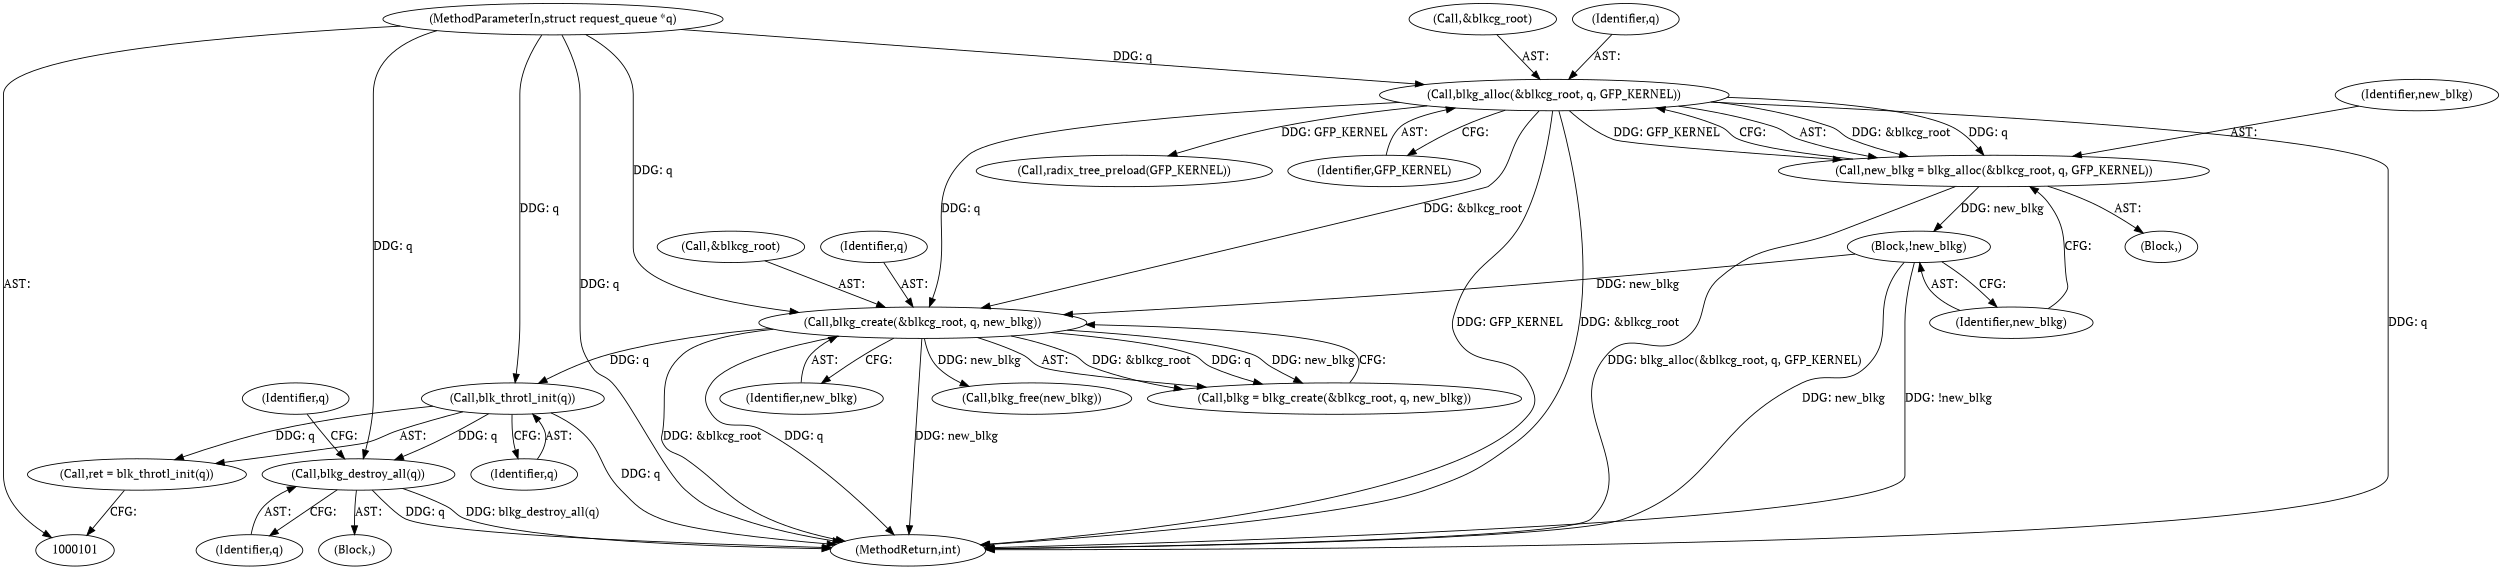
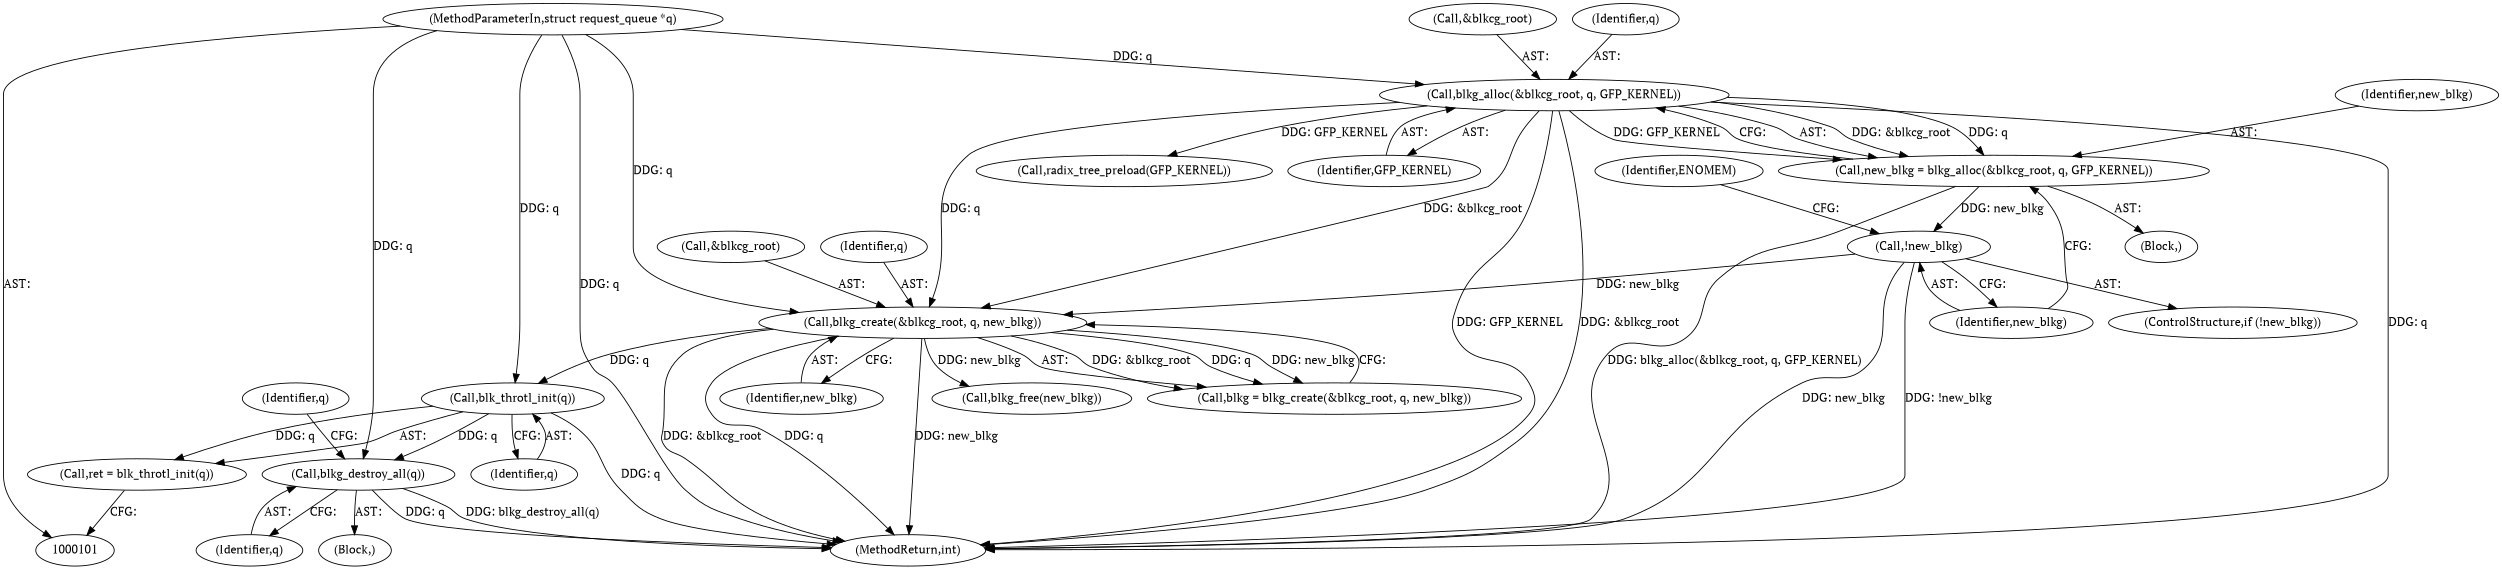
edge "(Call,blkg_alloc(&blkcg_root, q, GFP_KERNEL))" -> "(Identifier,GFP_KERNEL)": label "CFG: " -> "AST: "
node "(Identifier,ENOMEM)": added
node "(Block,!new_blkg)": label "(Block,!new_blkg)" -> "(Call,!new_blkg)"
node "(ControlStructure,if (!new_blkg))": added
